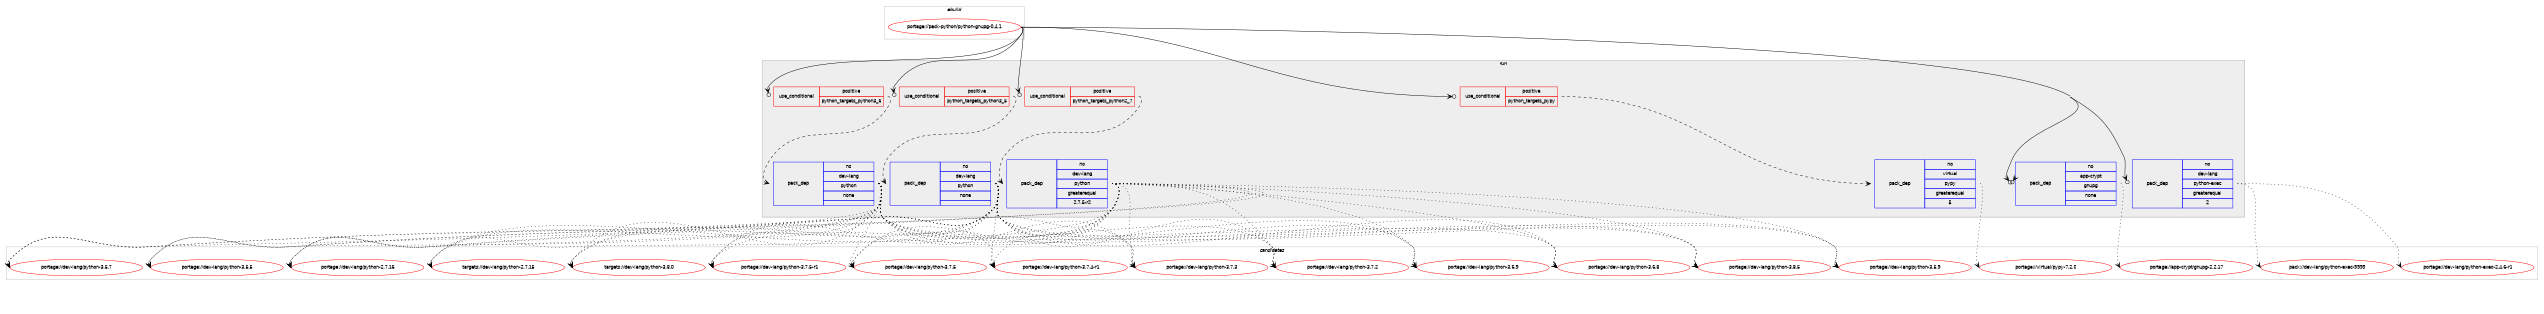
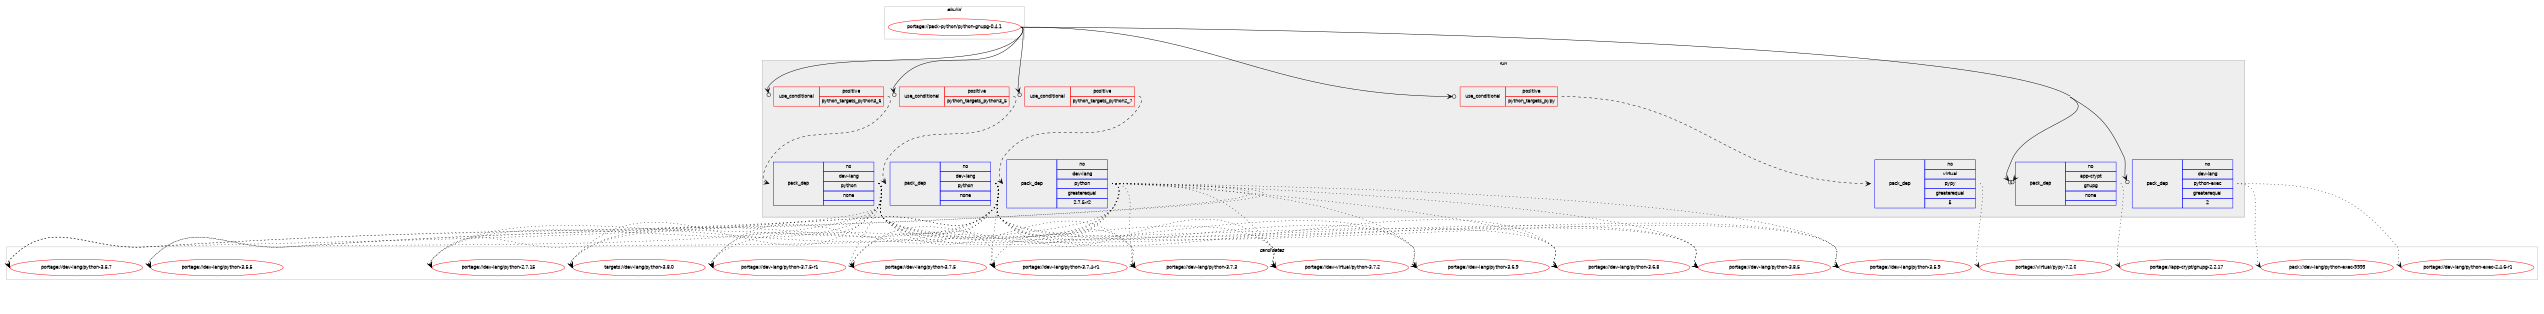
node "portage://dev-lang/python-2.7.16": removed
node "targets://dev-lang/python-2.7.15": label "targets://dev-lang/python-2.7.15" -> "portage://dev-lang/python-2.7.15"
node "portage://dev-lang/python-3.7.2": label "portage://dev-lang/python-3.7.2" -> "portage://dev-virtual/python-3.7.2"
